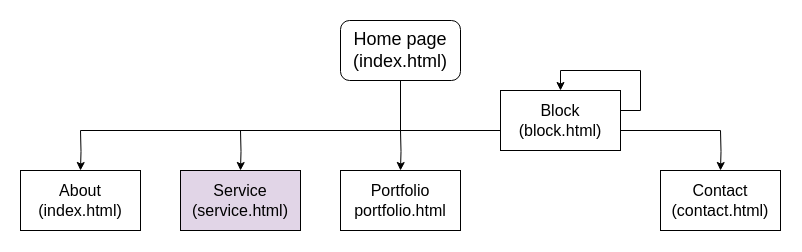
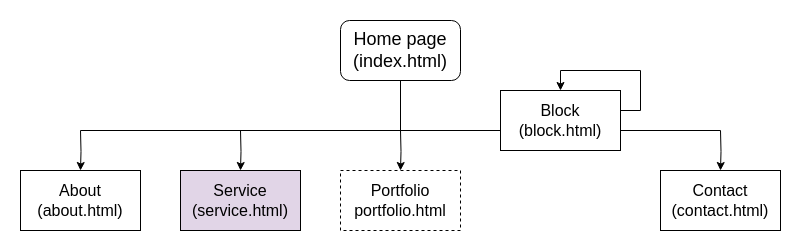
node "About(index.html)": label "About(index.html)" -> "About(about.html)"
node "Portfolioportfolio.html": style solid -> dashed
